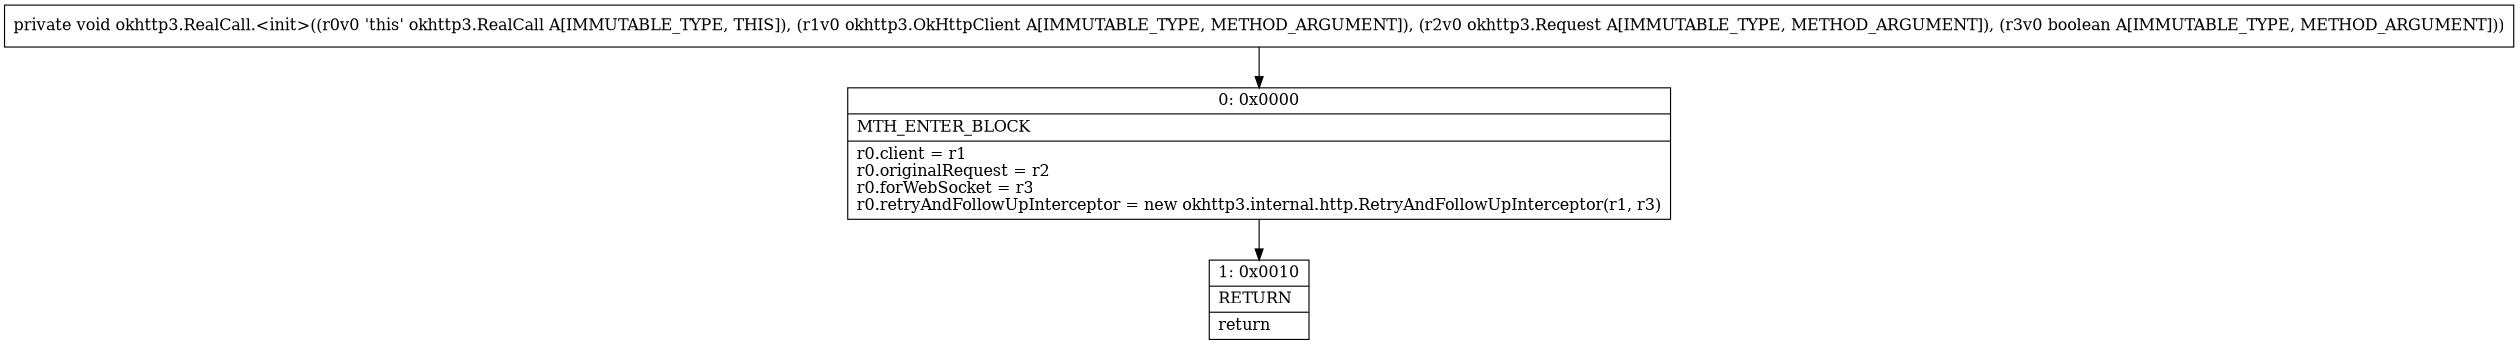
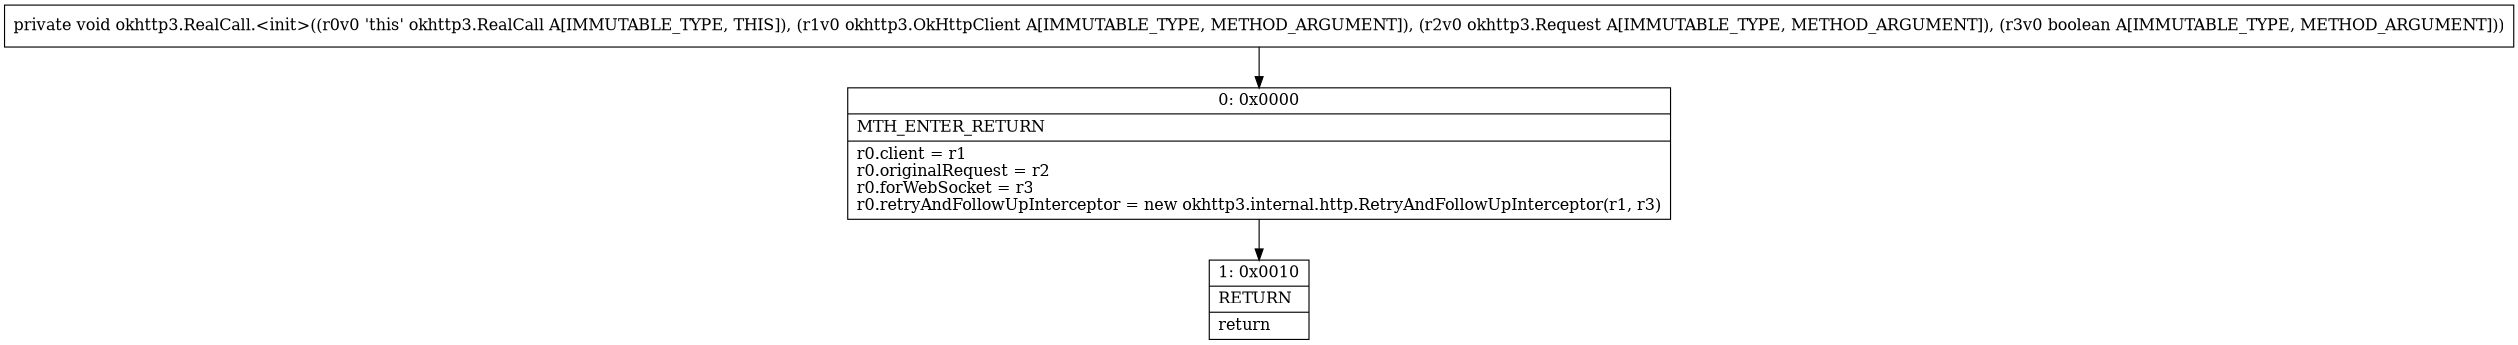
node "0: 0x0000": text "MTH_ENTER_BLOCK" -> "MTH_ENTER_RETURN"
